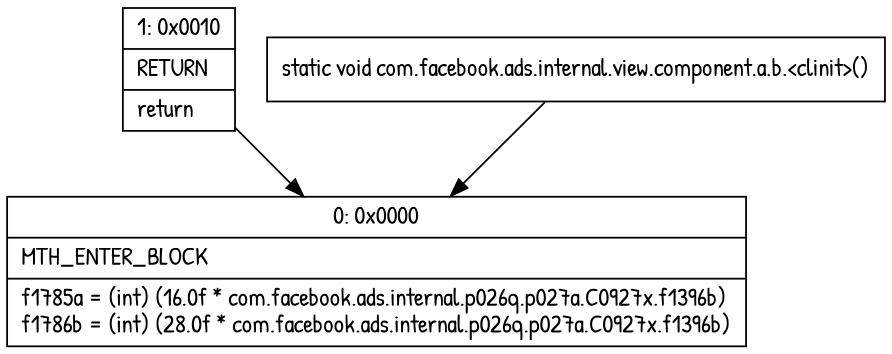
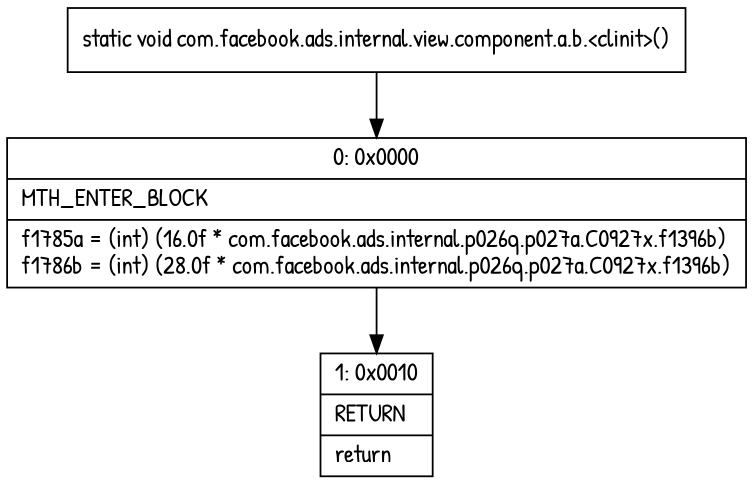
edge "1: 0x0010" -> "0: 0x0000": reversed
